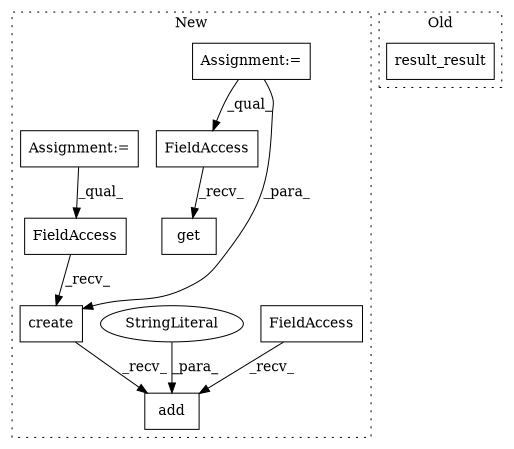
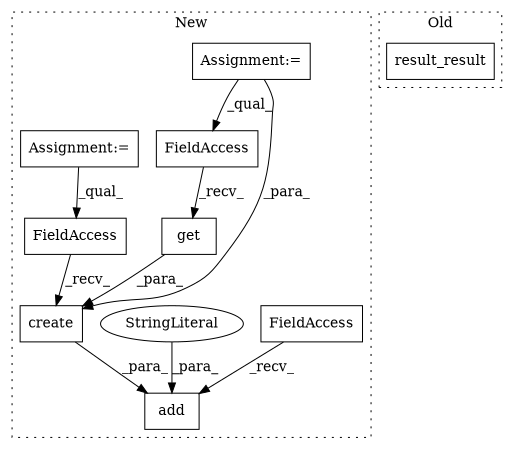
edge "get" -> "create": added, label "_para_"
edge "create" -> "add": label "_recv_" -> "_para_"
